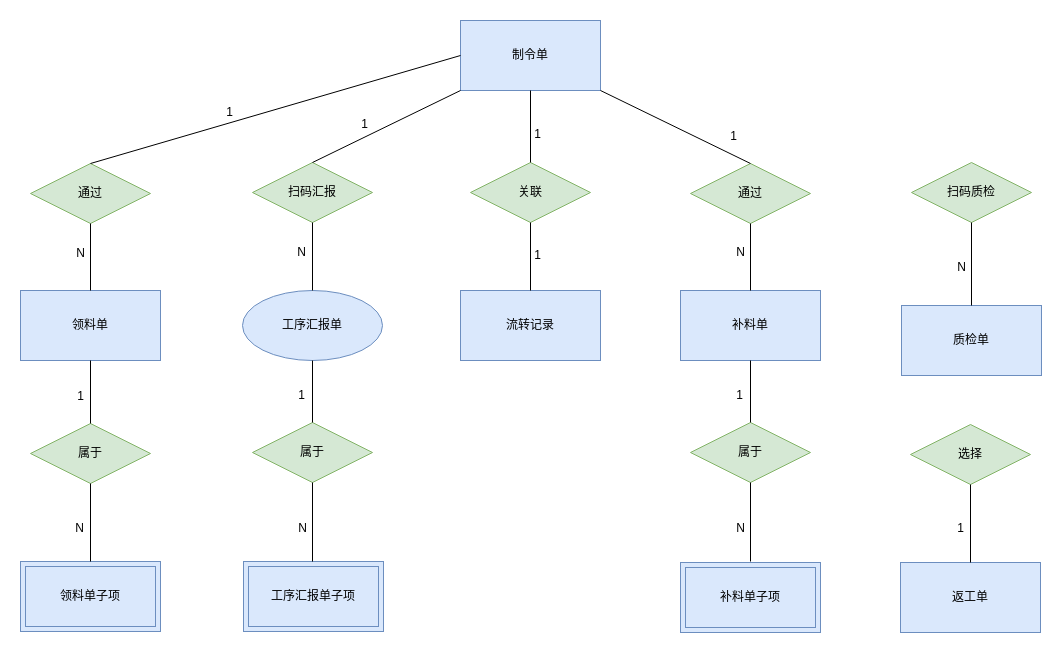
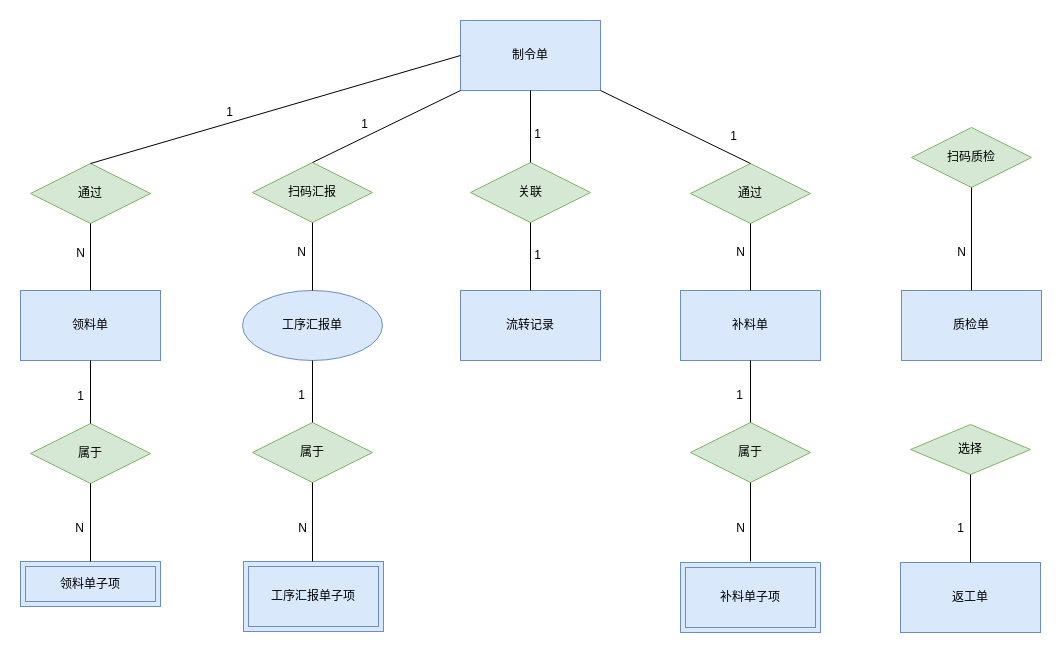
node "扫码质检": moved (972, 193) -> (972, 158)
node "质检单": moved (972, 341) -> (972, 326)
node "选择": size 120x60 -> 120x50
node "领料单子项": size 140x70 -> 140x45
